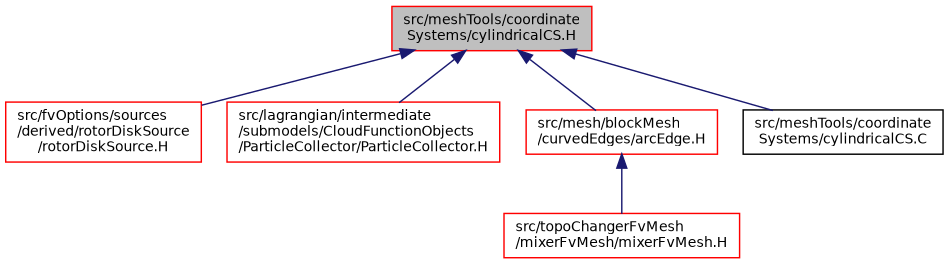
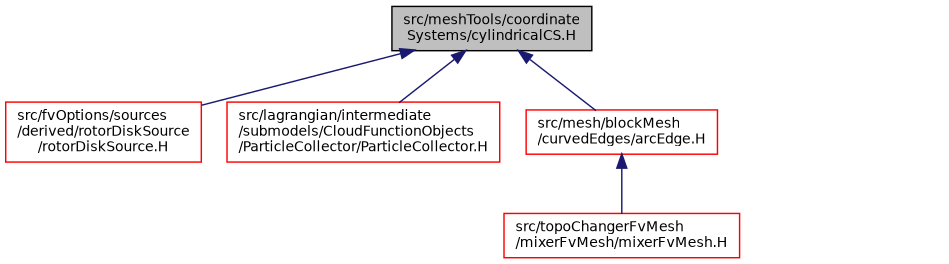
node "src/meshTools/coordinate Systems/cylindricalCS.H": color red -> black
node "src/meshTools/coordinate Systems/cylindricalCS.C": removed
